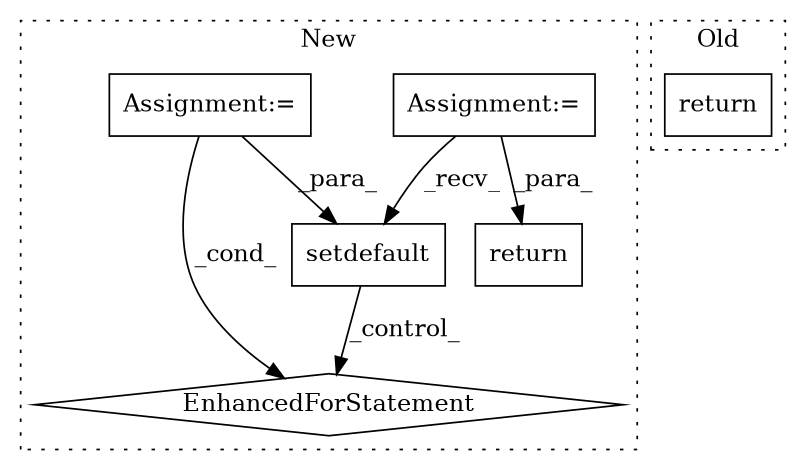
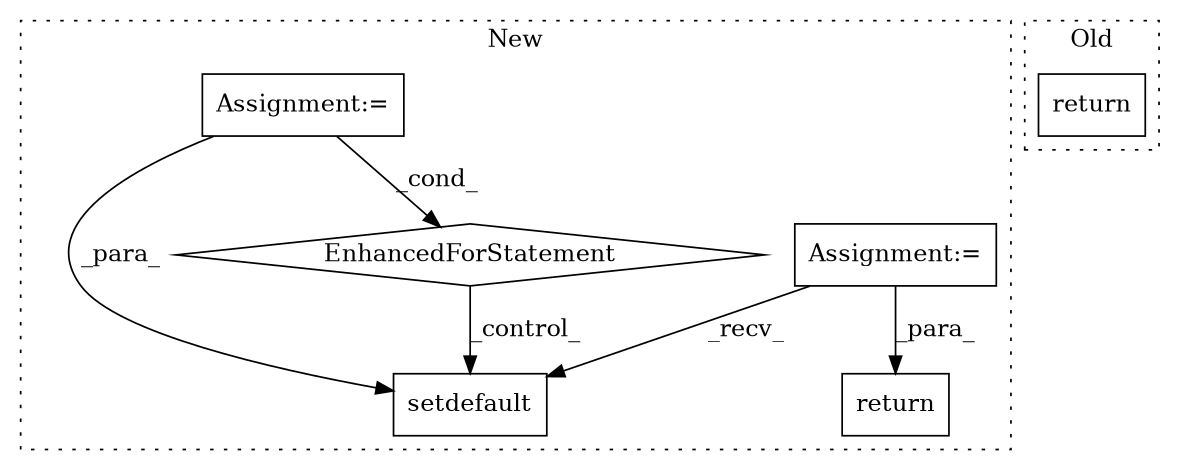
edge "setdefault" -> "EnhancedForStatement": reversed
